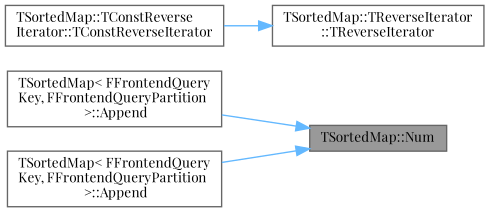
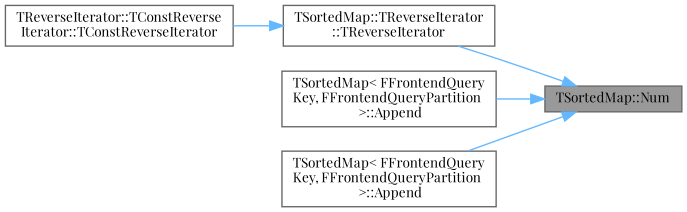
node "TSortedMap::TConstReverse Iterator::TConstReverseIterator": label "TSortedMap::TConstReverse Iterator::TConstReverseIterator" -> "TReverseIterator::TConstReverse Iterator::TConstReverseIterator"
edge "TSortedMap::TReverseIterator ::TReverseIterator" -> "TSortedMap::Num": added
